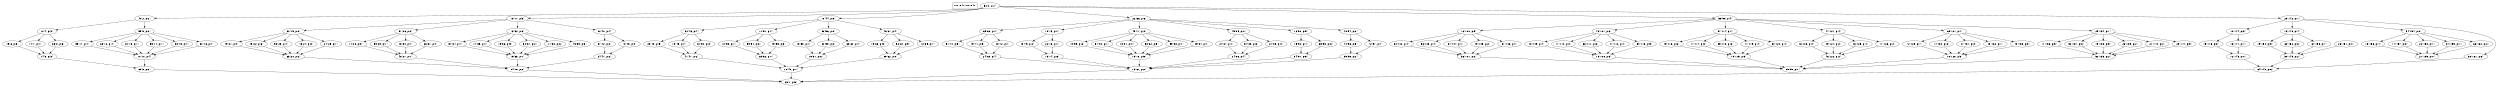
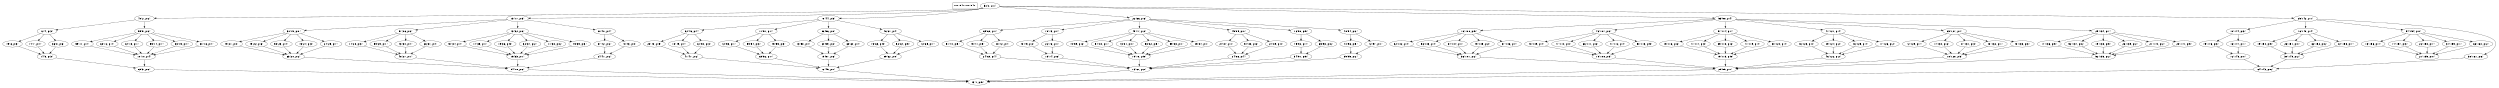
edge "76(148, p:4)" -> "26(151, p:0)": added
edge "25(99, p:7)" -> "23(1, p:5)": added
